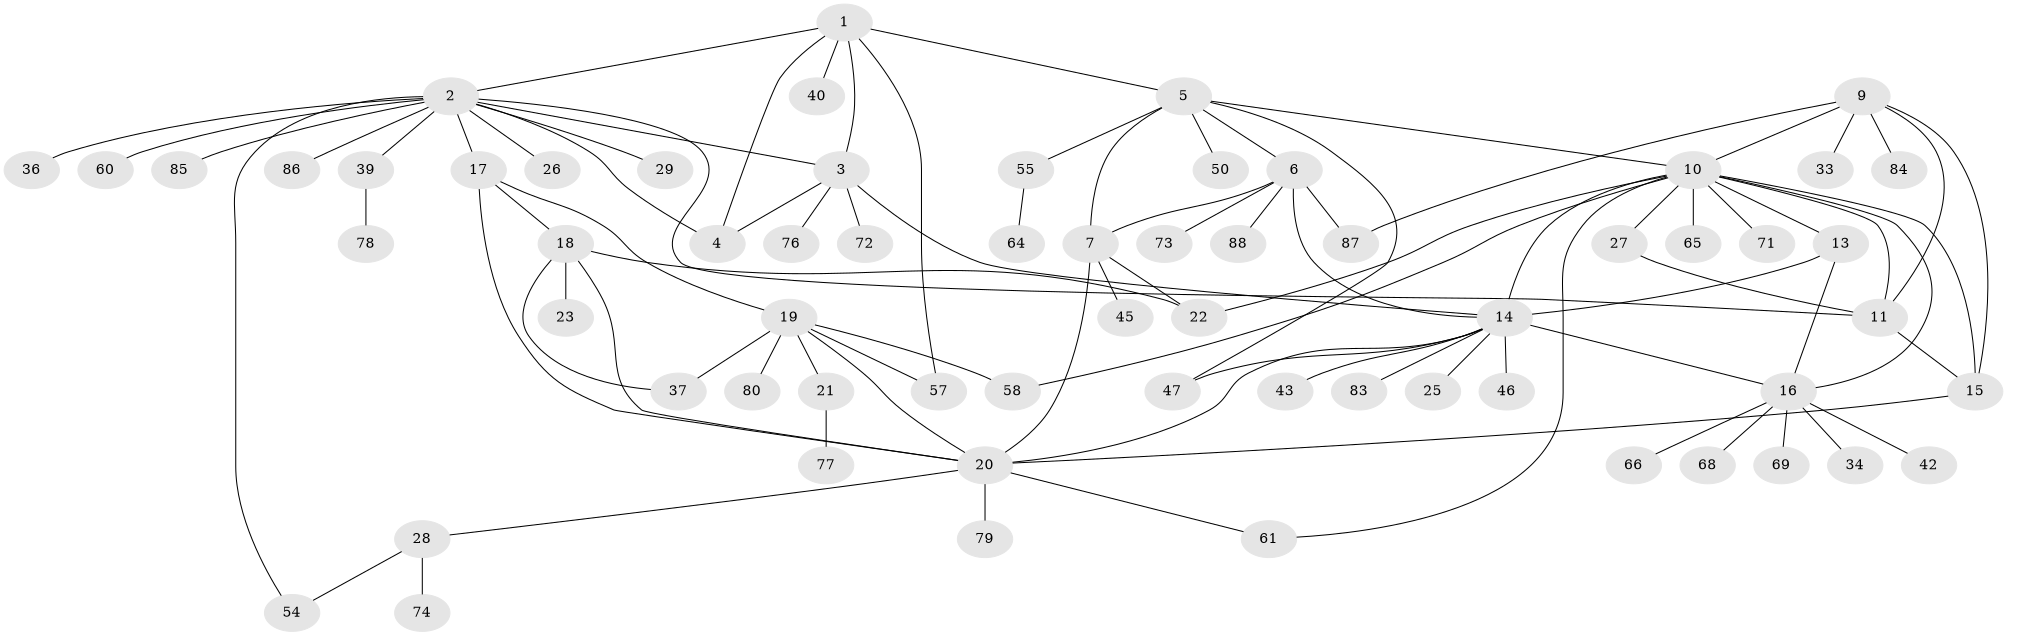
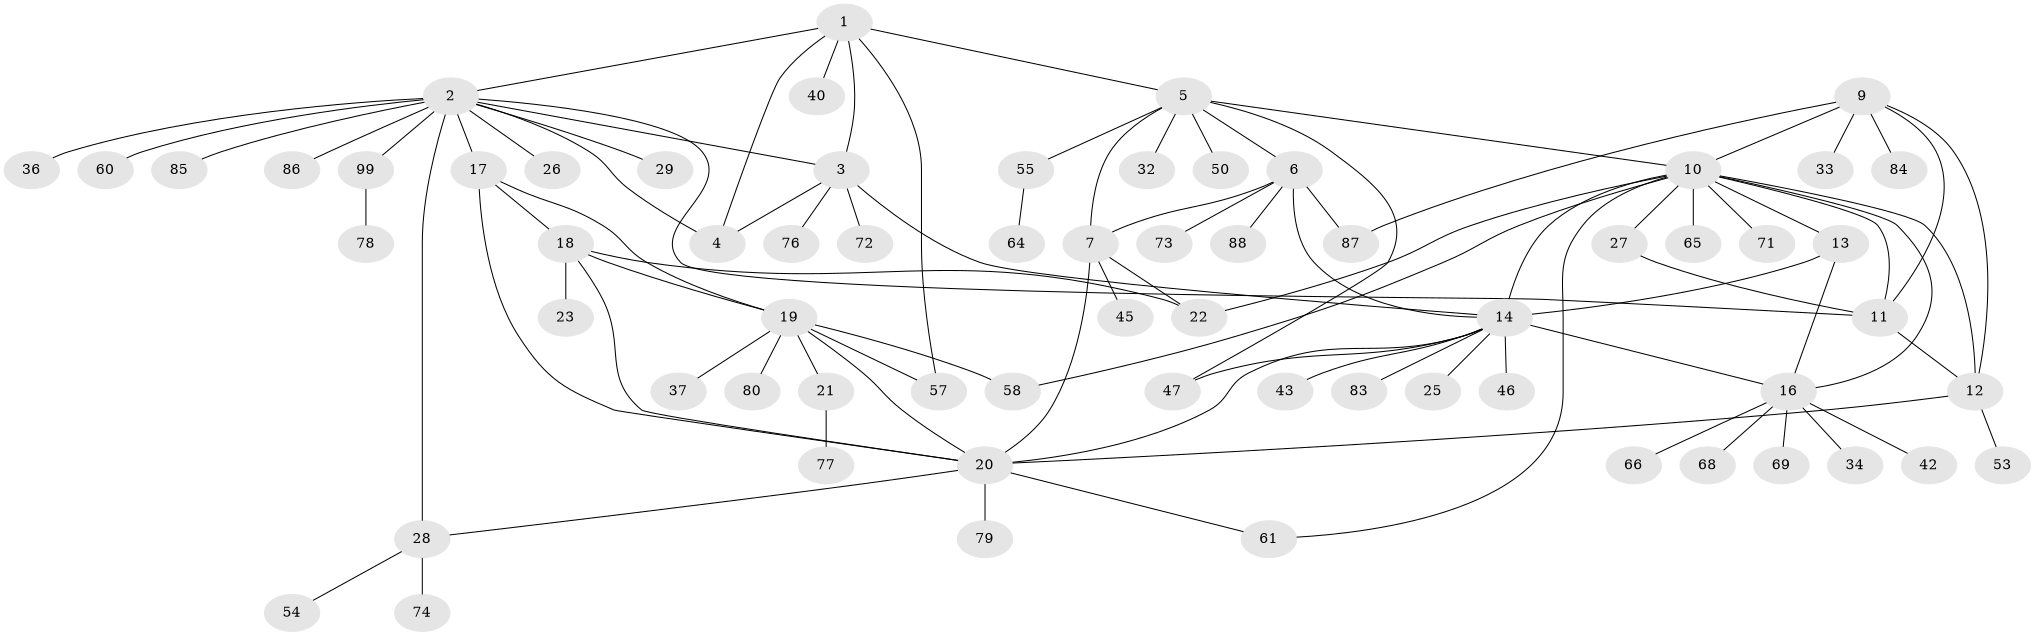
node "39": label "39" -> "99"
node "32": added
edge "2" -- "54": now "2" -- "28"
edge "18" -- "37": now "18" -- "19"
node "15": label "15" -> "12"
node "53": added
